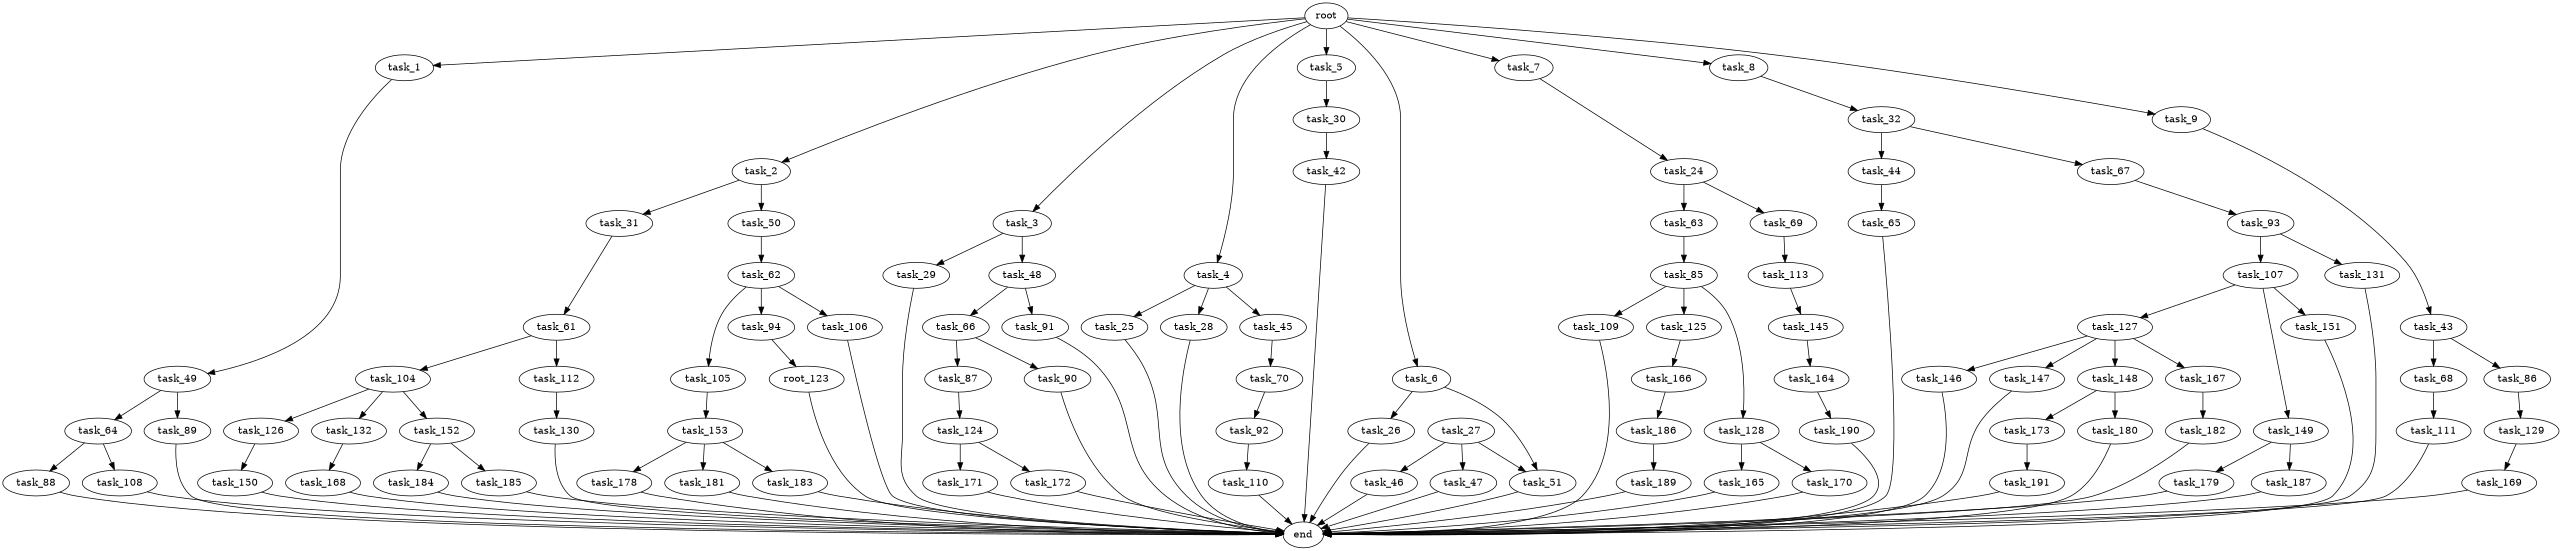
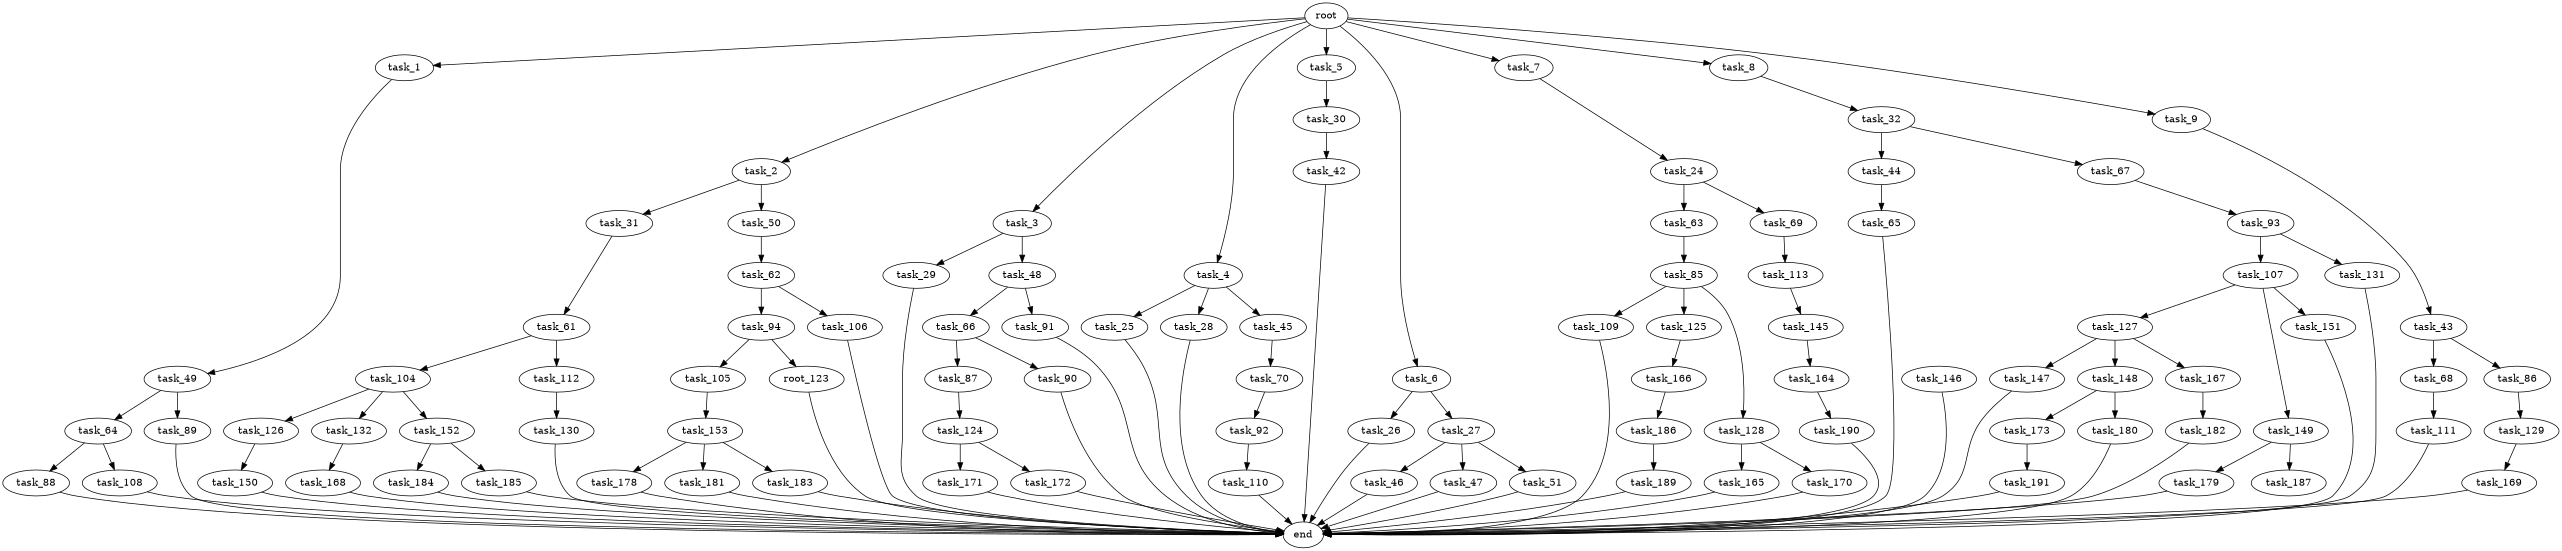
edge "task_62" -> "task_105": now "task_94" -> "task_105"
edge "task_127" -> "task_146": removed
edge "task_6" -> "task_51": now "task_6" -> "task_27"
edge "task_187" -> "end": removed
